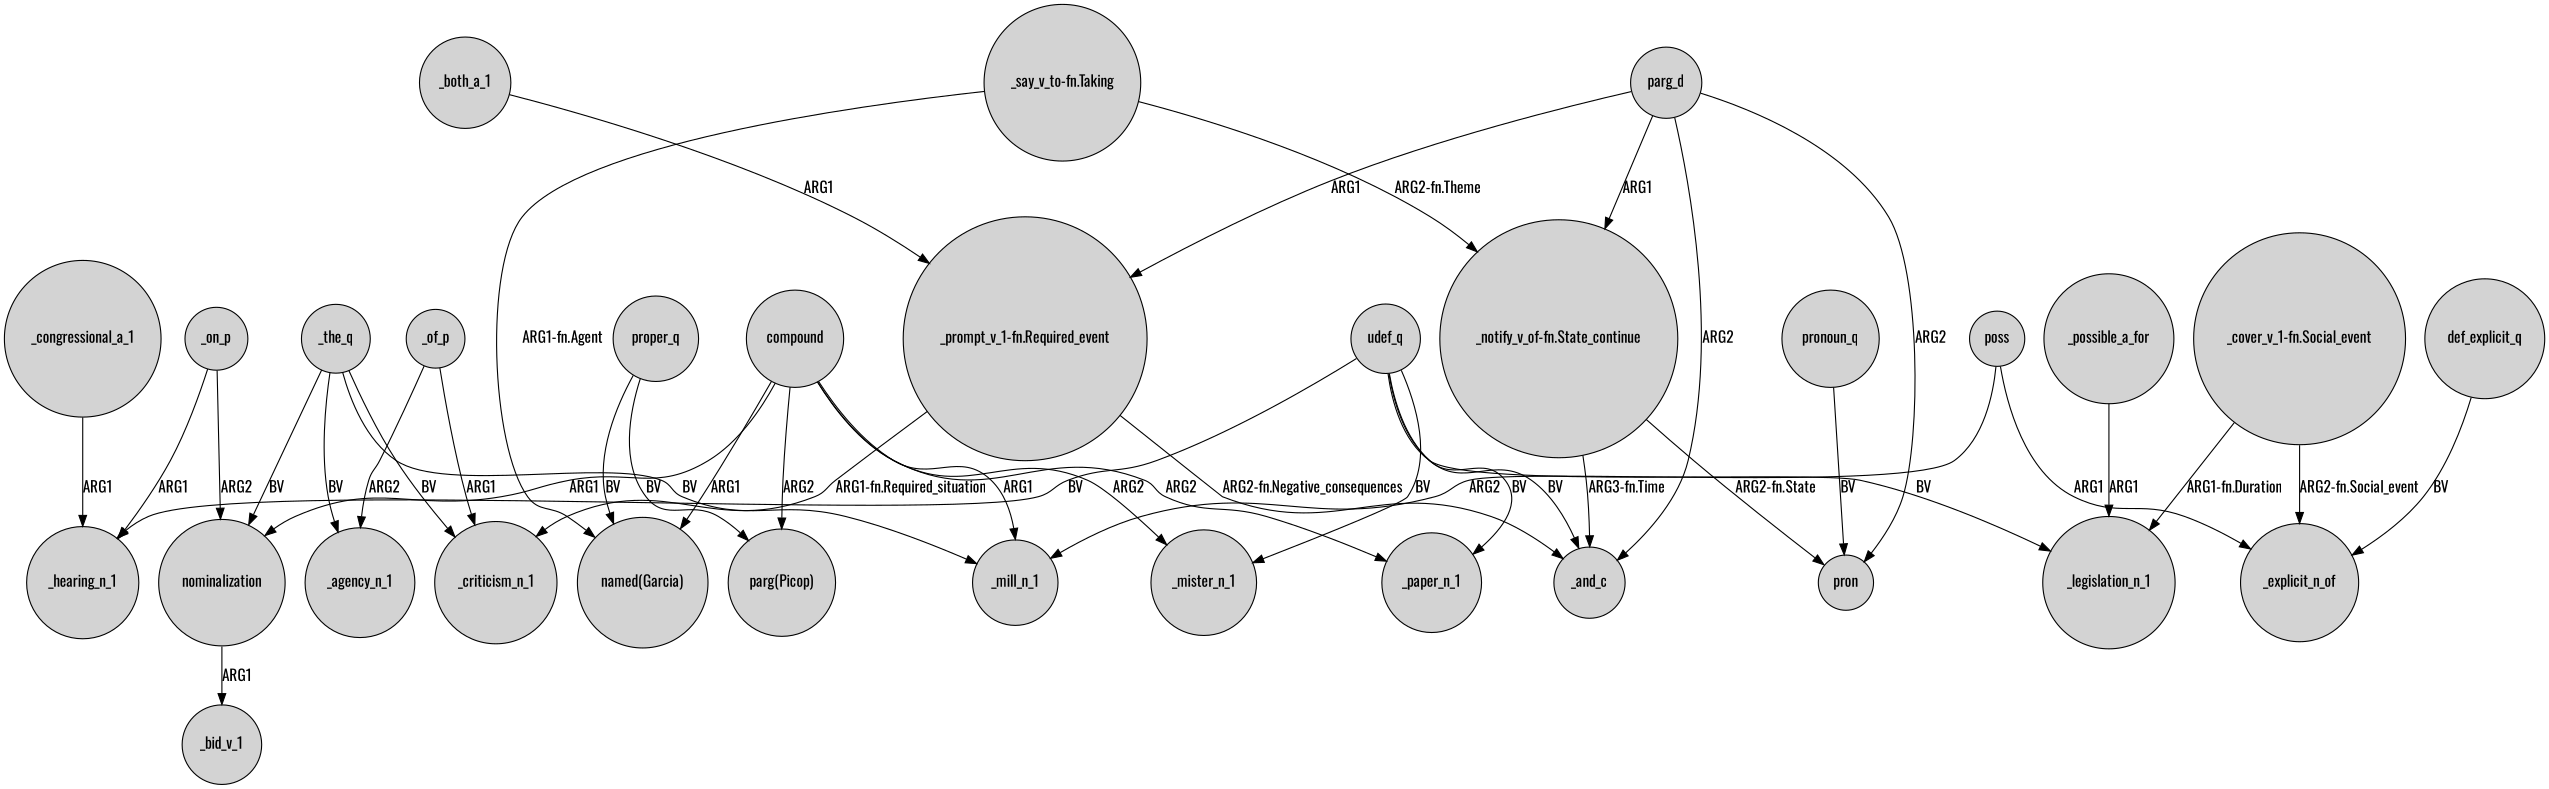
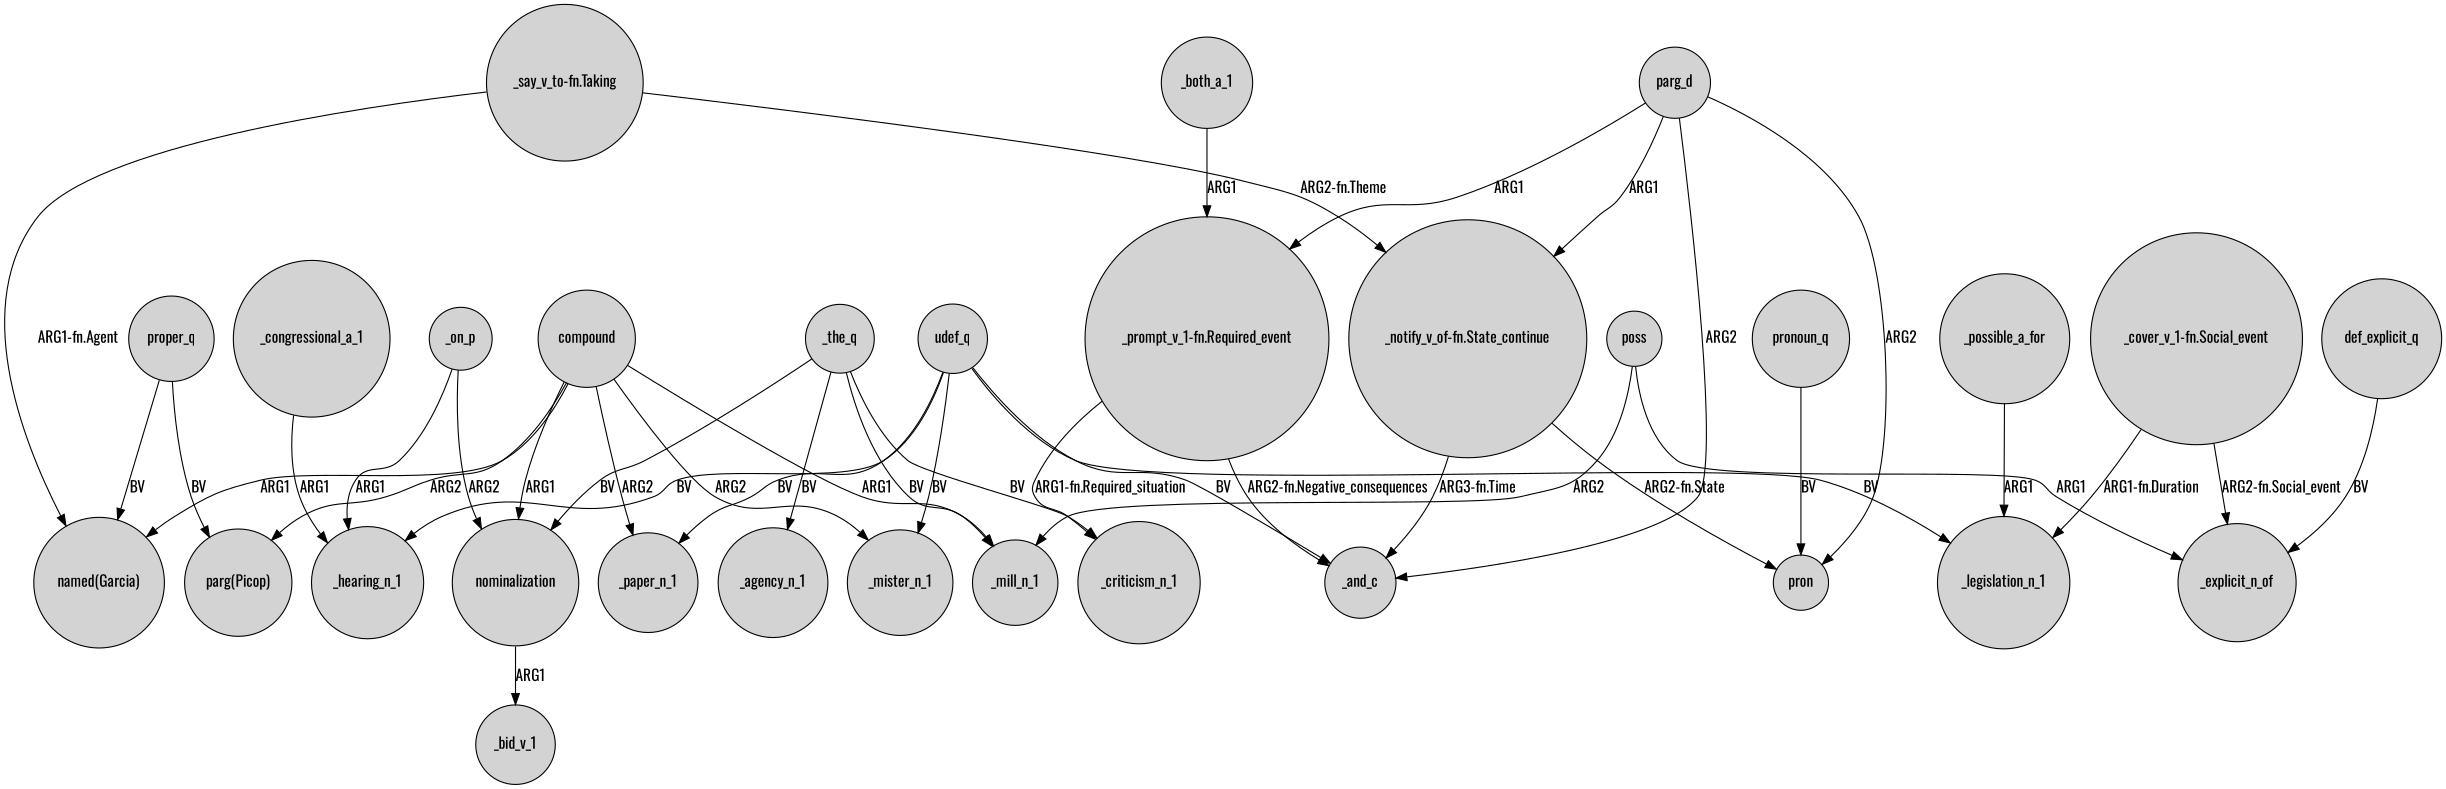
node "_of_p": removed
